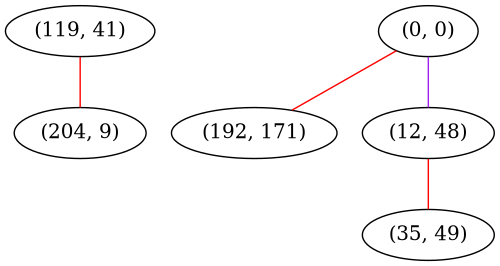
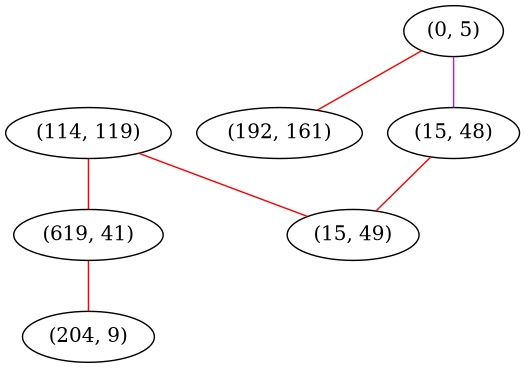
node "(119, 41)": label "(119, 41)" -> "(619, 41)"
node "(0, 0)": label "(0, 0)" -> "(0, 5)"
node "(114, 119)": added
node "(192, 171)": label "(192, 171)" -> "(192, 161)"
node "(12, 48)": label "(12, 48)" -> "(15, 48)"
node "(35, 49)": label "(35, 49)" -> "(15, 49)"
